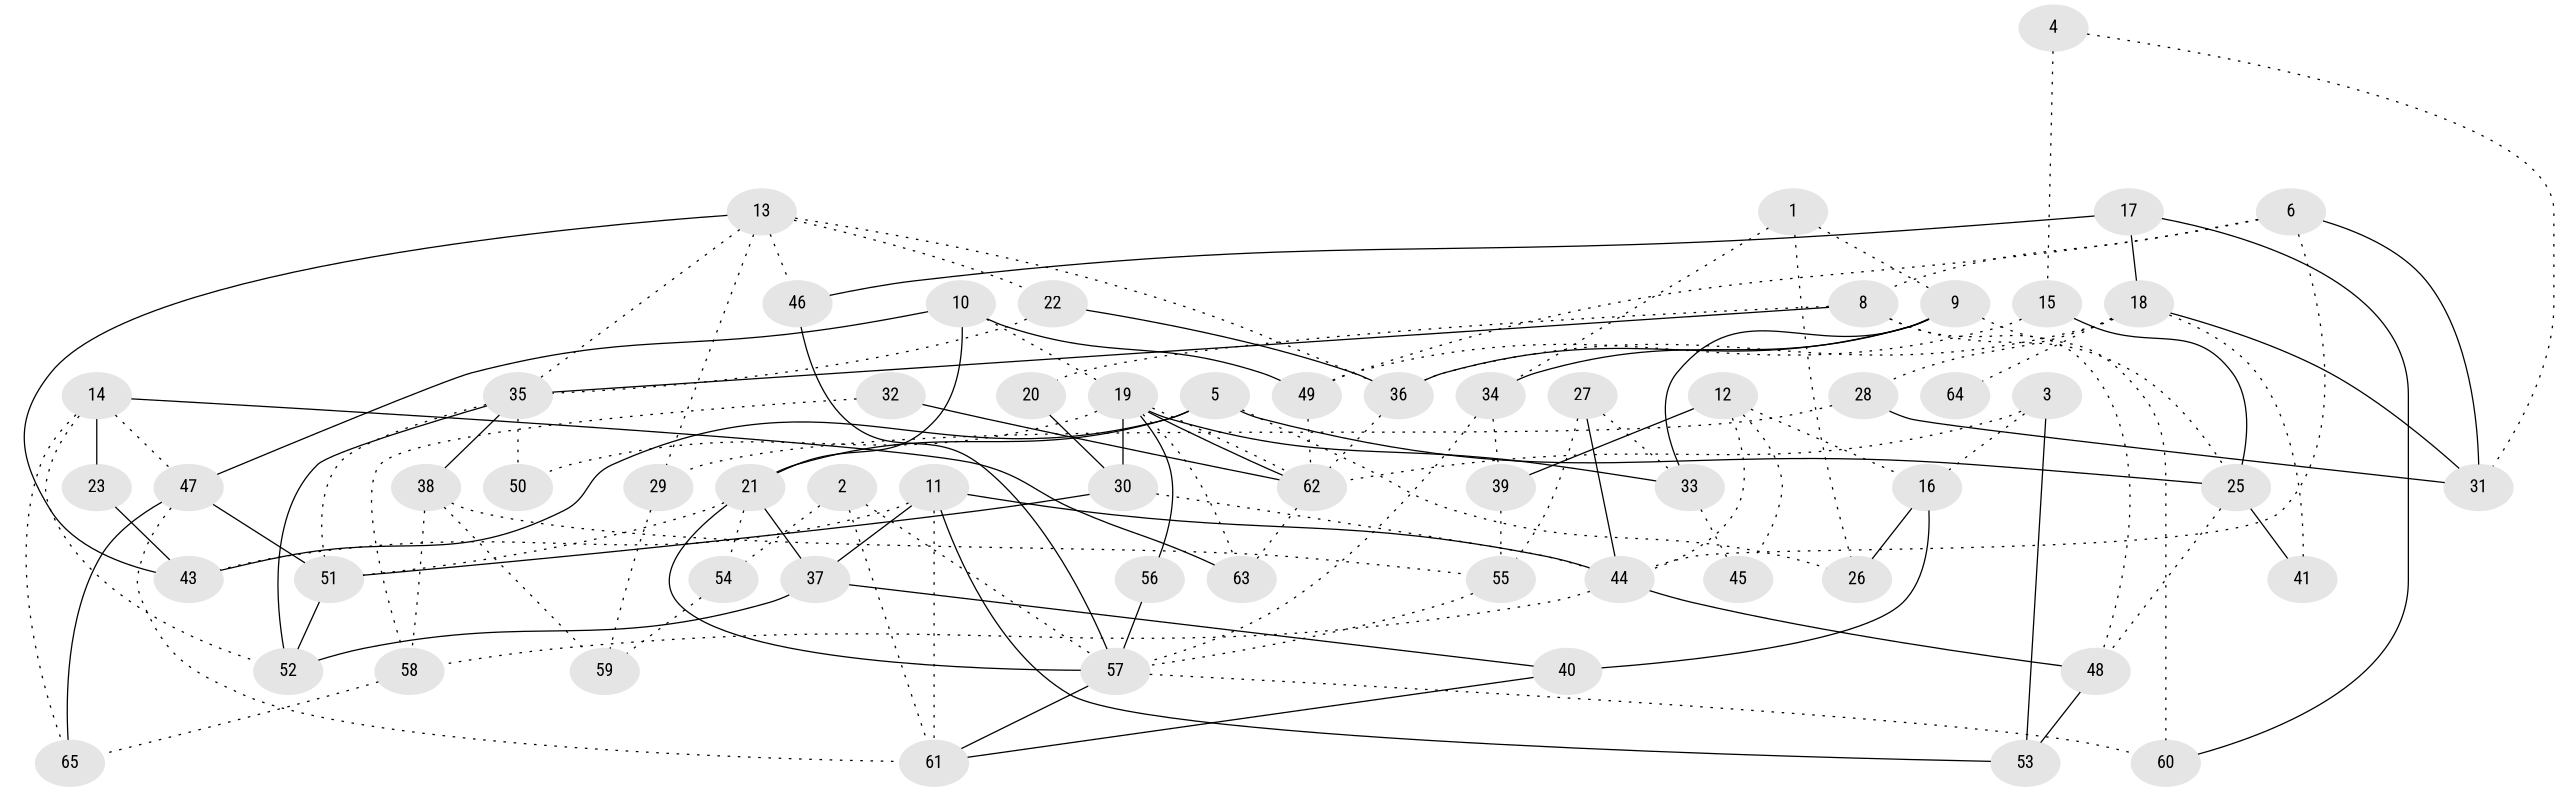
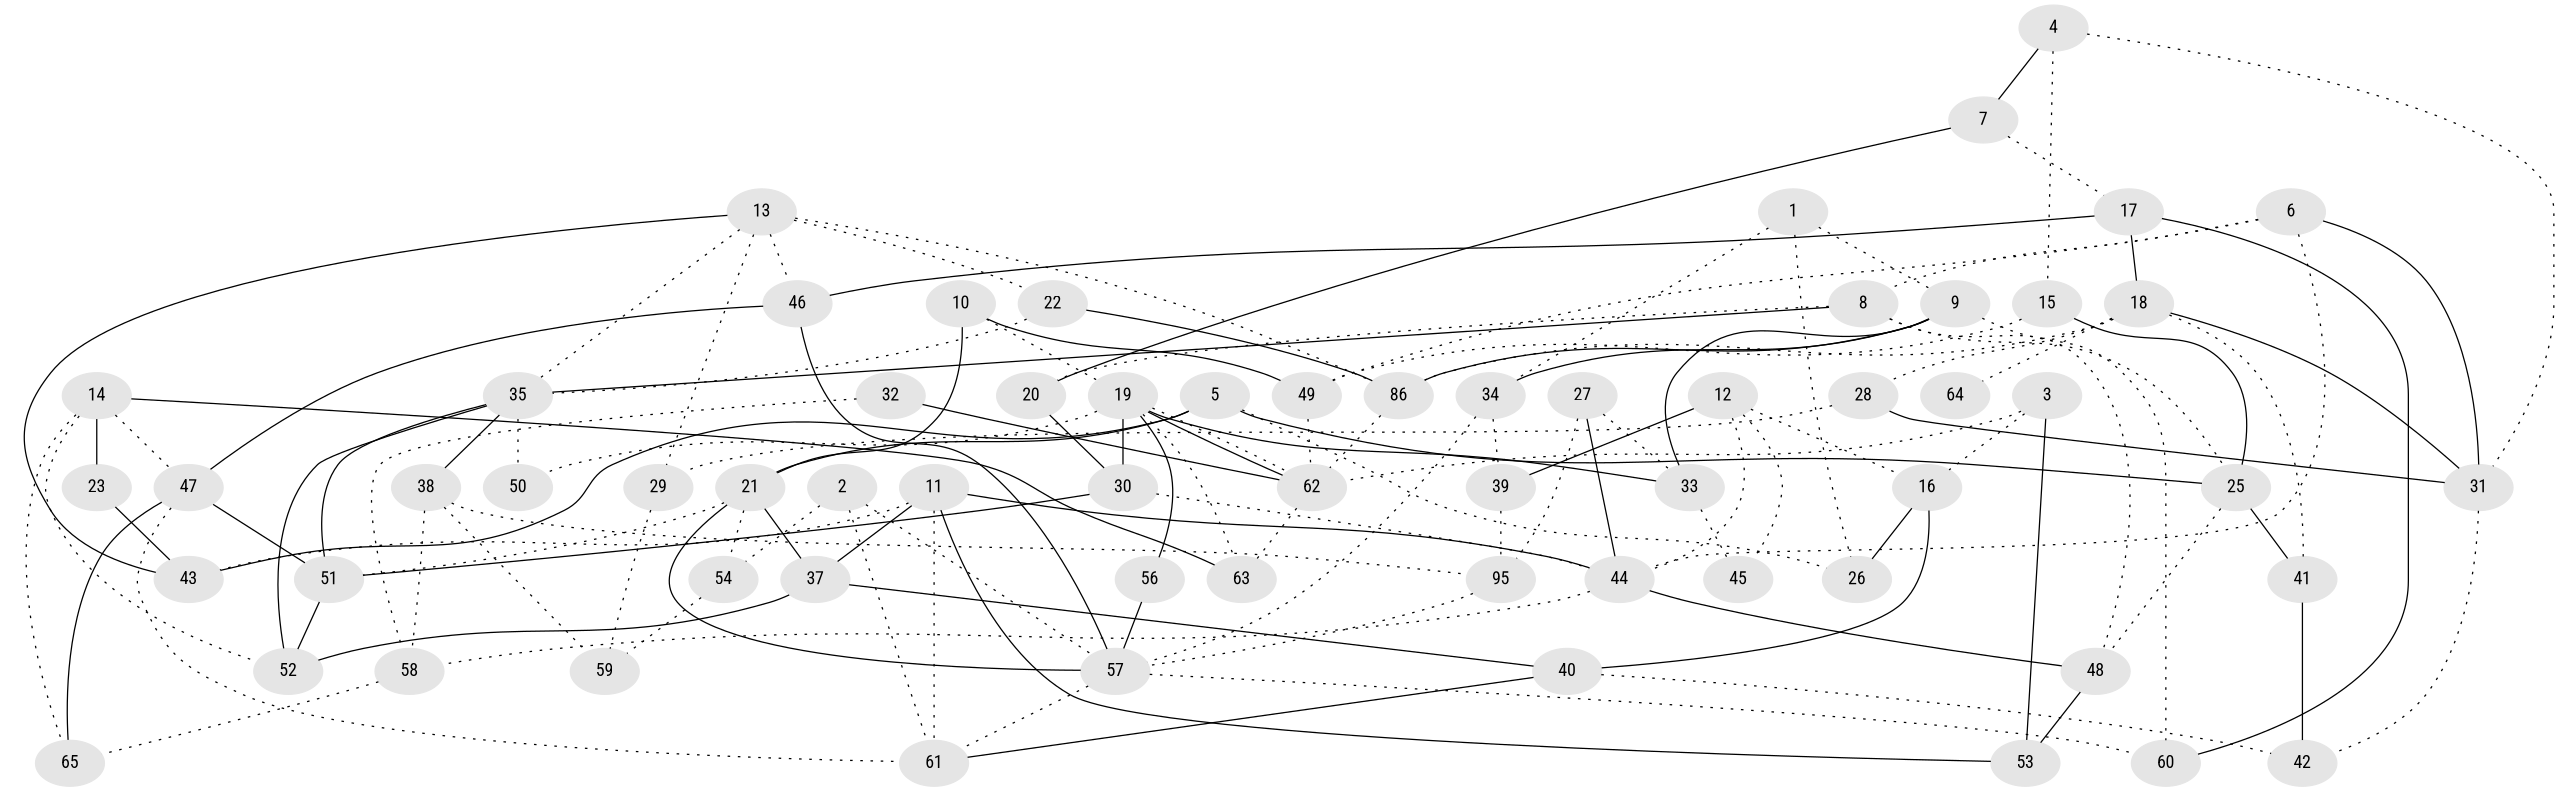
node "7": added
edge "10" -- "47": now "46" -- "47"
node "36": label "36" -> "86"
edge "35" -- "51": style dotted -> solid
node "55": label "55" -> "95"
edge "57" -- "61": style solid -> dotted
node "42": added
